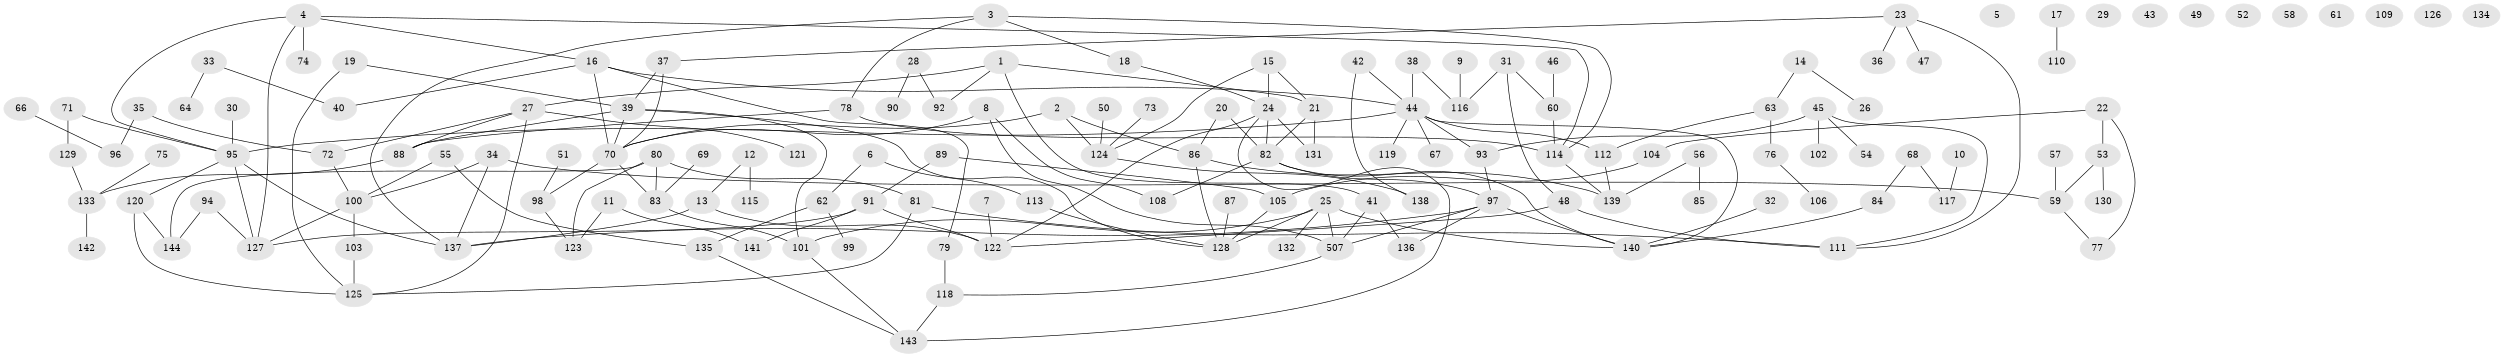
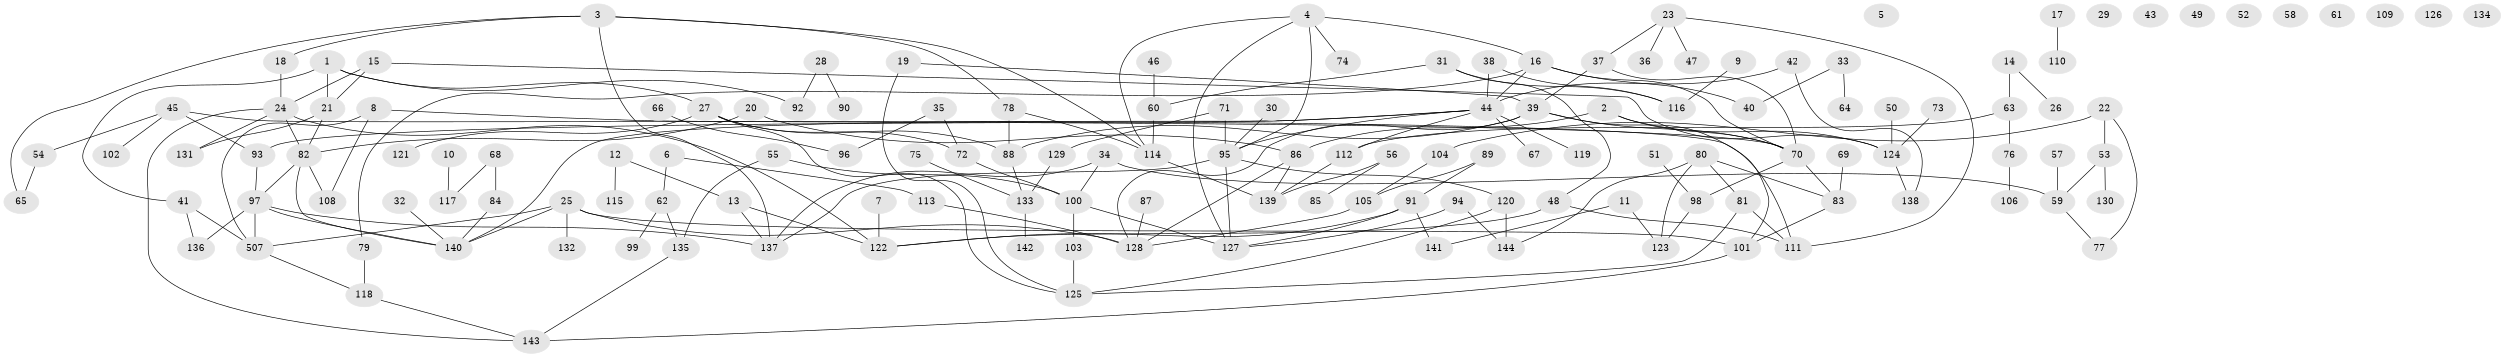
node "65": added
